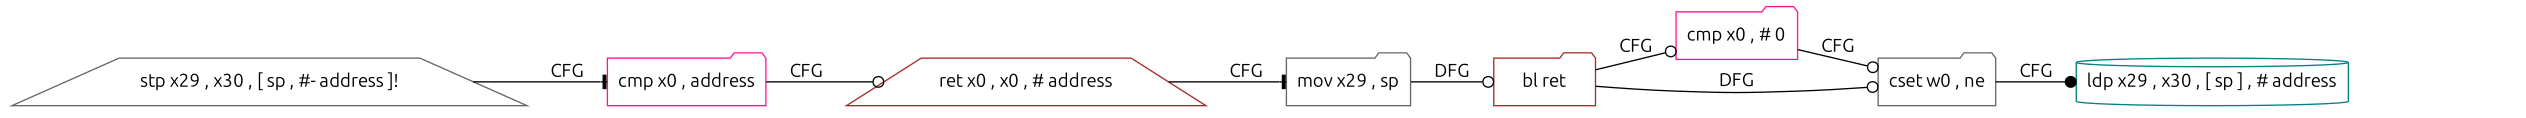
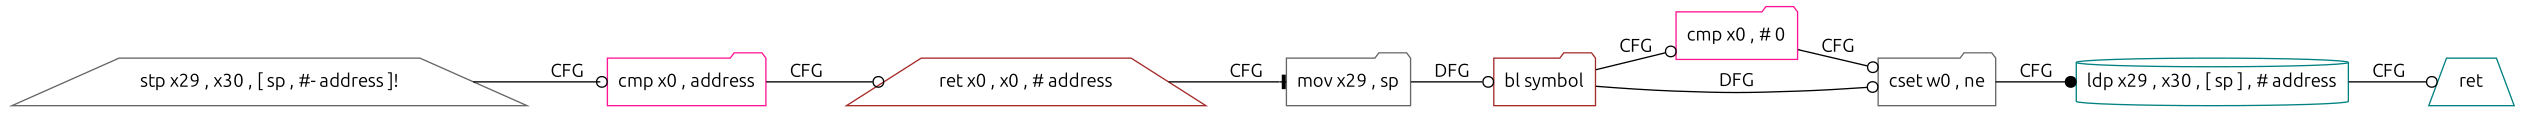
edge "stp x29 , x30 , [ sp , #- address ]!" -> "cmp x0 , address": arrowhead tee -> odot
node "bl ret": label "bl ret" -> "bl symbol"
node "ret": added
